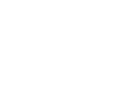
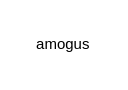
node "amogus": added
